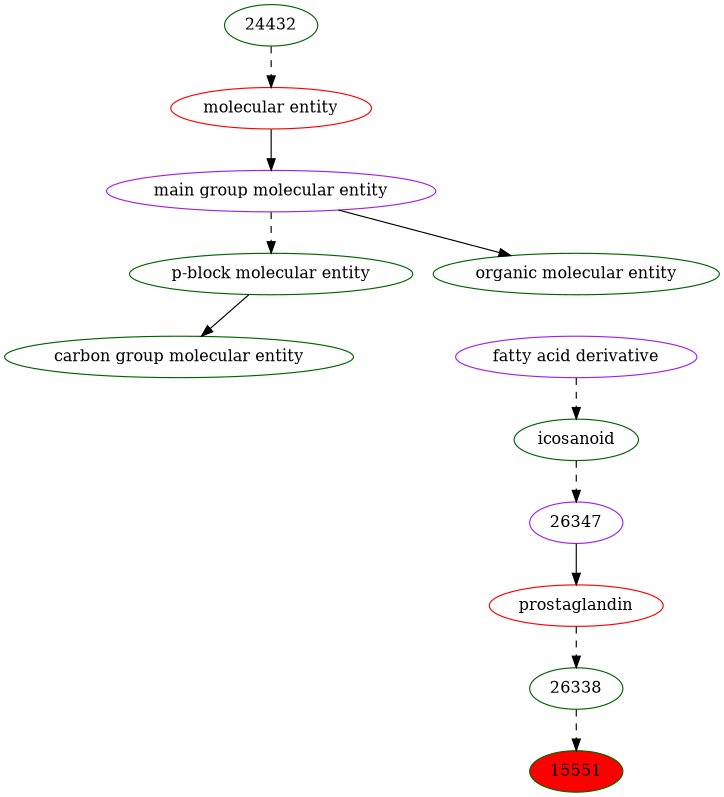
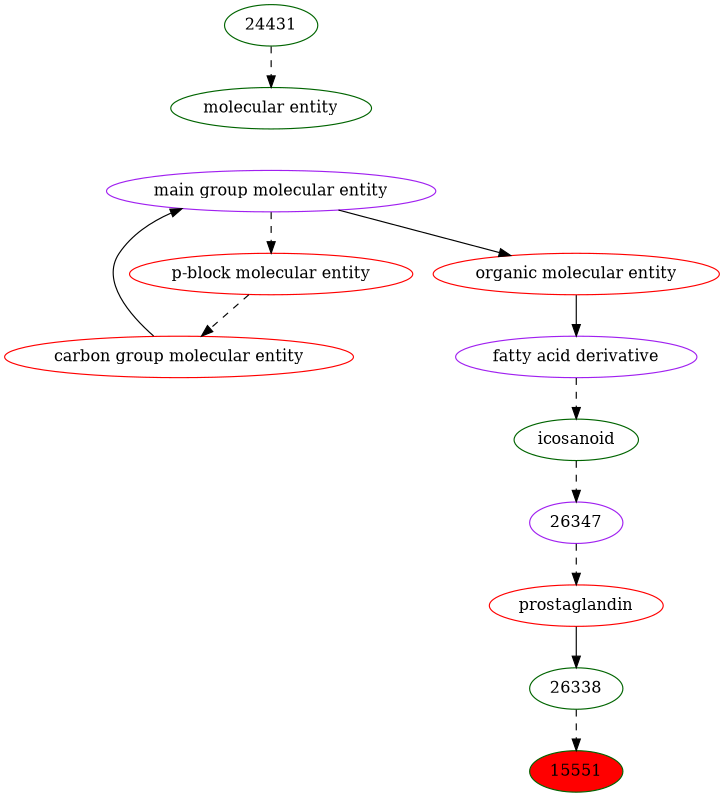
node "24432": label "24432" -> "24431"
node "molecular entity": color red -> darkgreen
edge "molecular entity" -> "main group molecular entity": now "carbon group molecular entity" -> "main group molecular entity"
node "p-block molecular entity": color darkgreen -> red
node "organic molecular entity": color darkgreen -> red
edge "organic molecular entity" -> "fatty acid derivative": added
edge "p-block molecular entity" -> "carbon group molecular entity": style solid -> dashed
node "carbon group molecular entity": color darkgreen -> red
edge "26347" -> "prostaglandin": style solid -> dashed
edge "prostaglandin" -> "26338": style dashed -> solid
